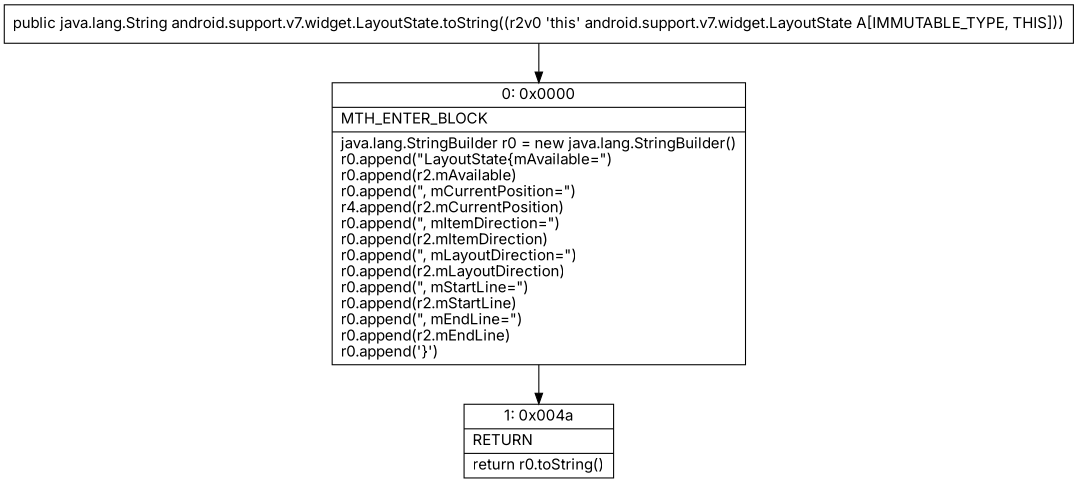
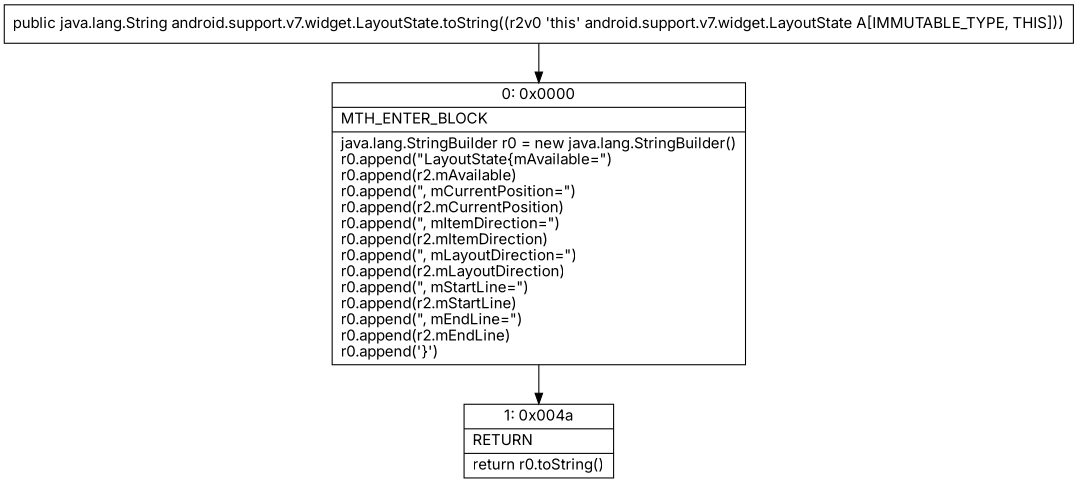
node "0: 0x0000": text "r4.append(r2.mCurrentPosition)" -> "r0.append(r2.mCurrentPosition)"
